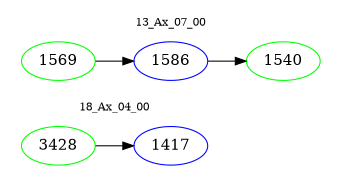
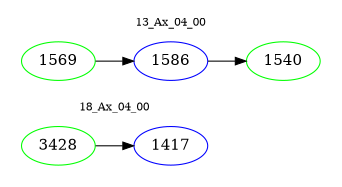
cluster "13_Ax_07_00": label "13_Ax_07_00" -> "13_Ax_04_00"
